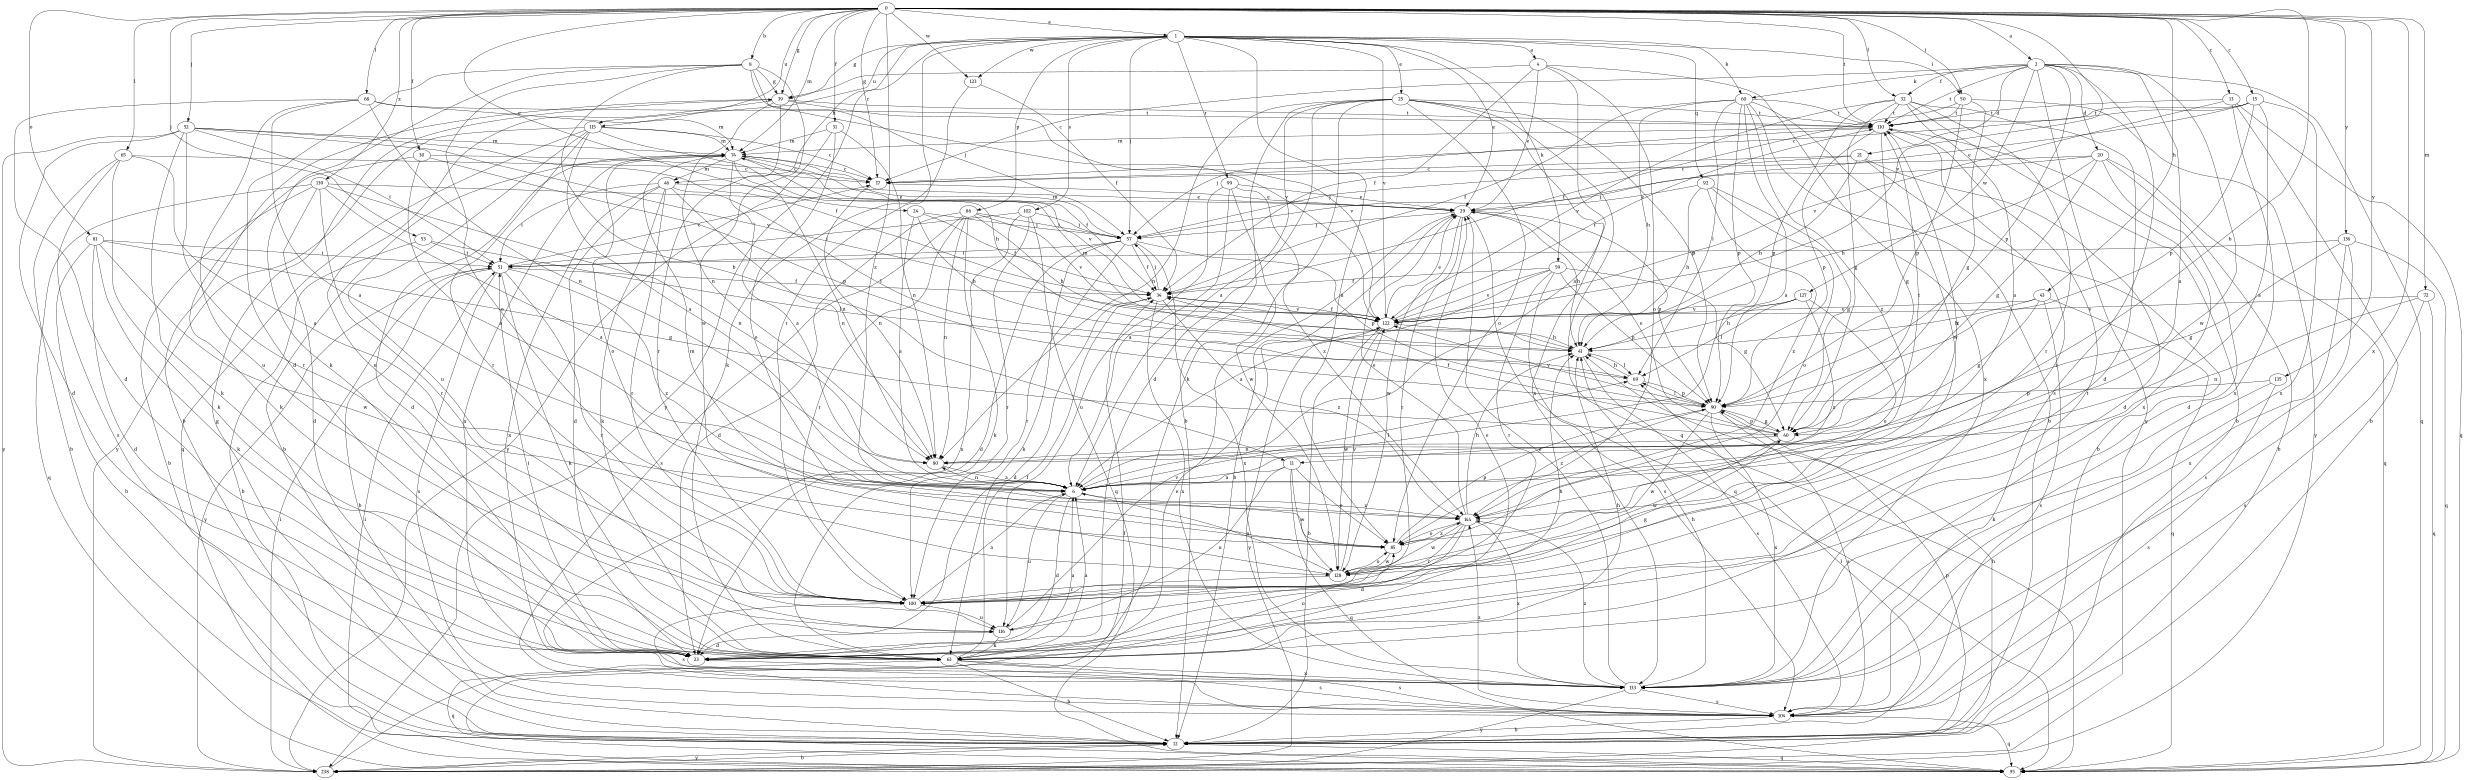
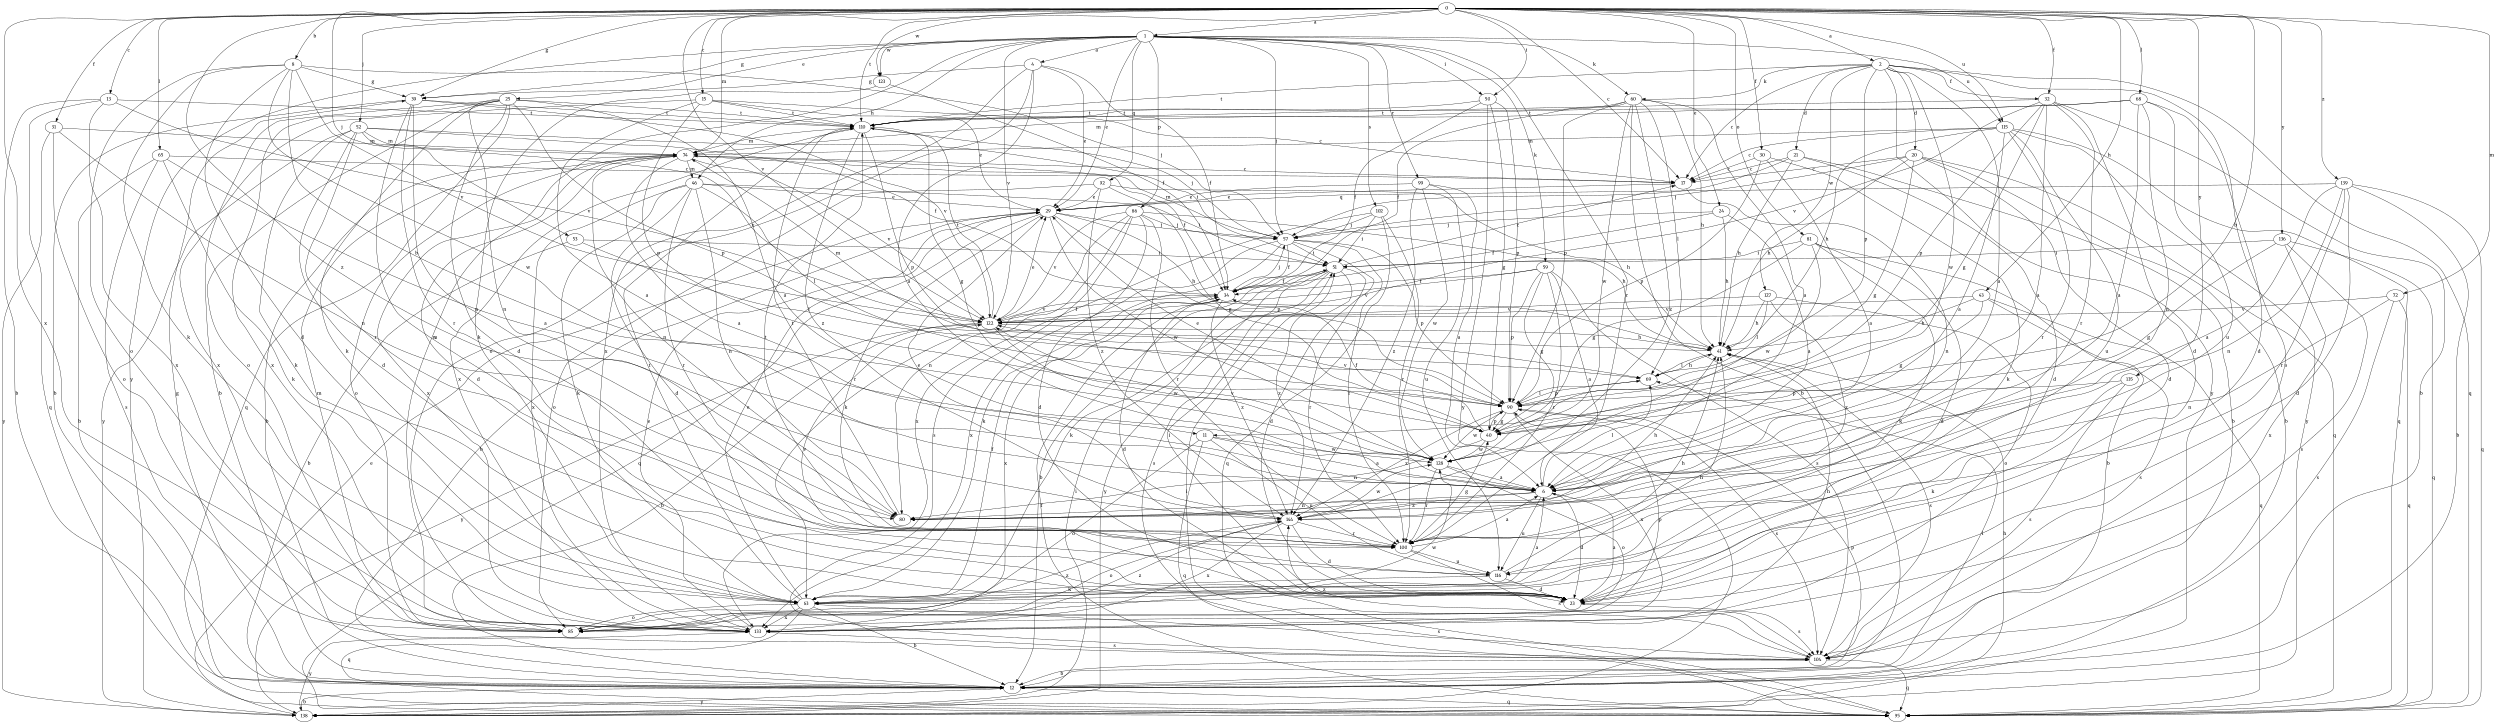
edge "139" -> "29": label "e" -> "q"
edge "80" -> "6": removed, label "a"
node "238": label "238" -> "138"
